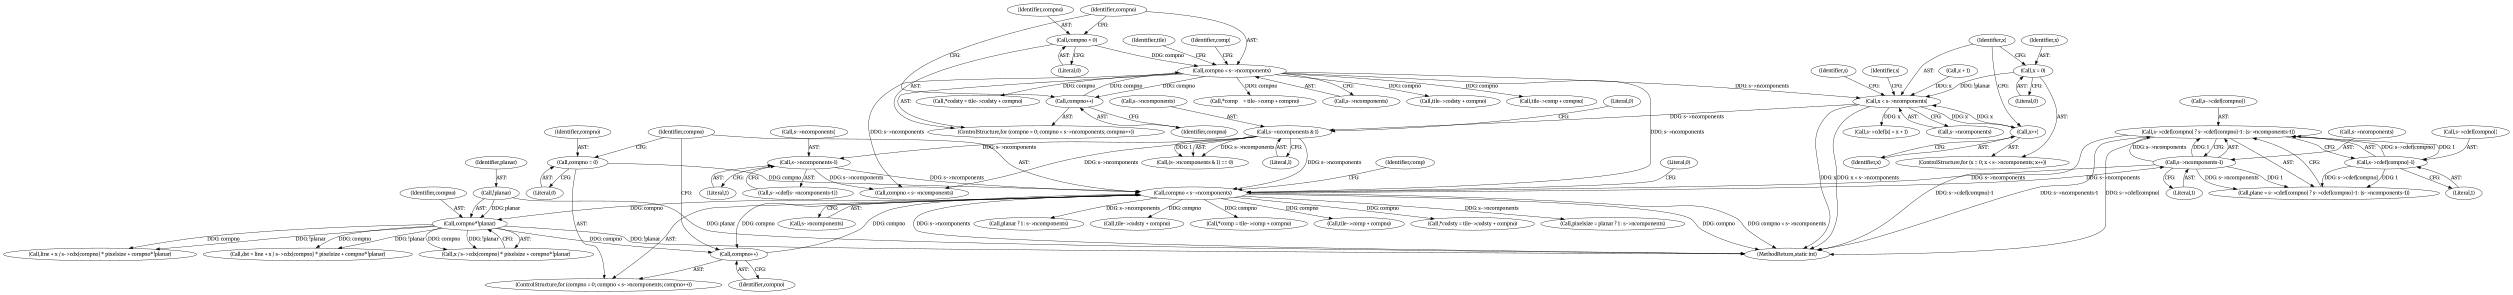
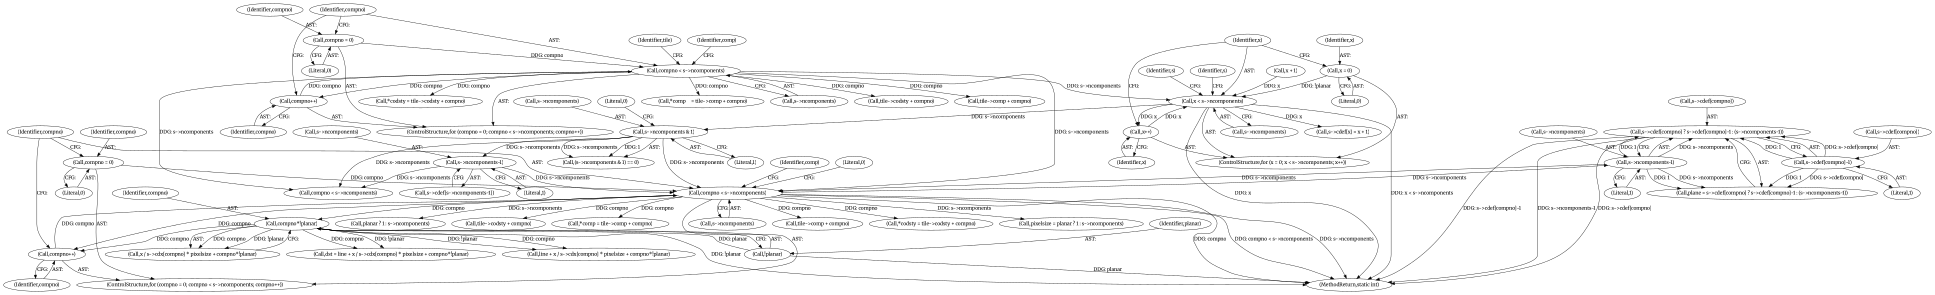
edge "(Call,x < s->ncomponents)" -> "(ControlStructure,for (x = 0; x < s->ncomponents; x++))": added, label "AST:"
edge "(Call,compno*!planar)" -> "(Call,!planar)": added, label "CFG:"
